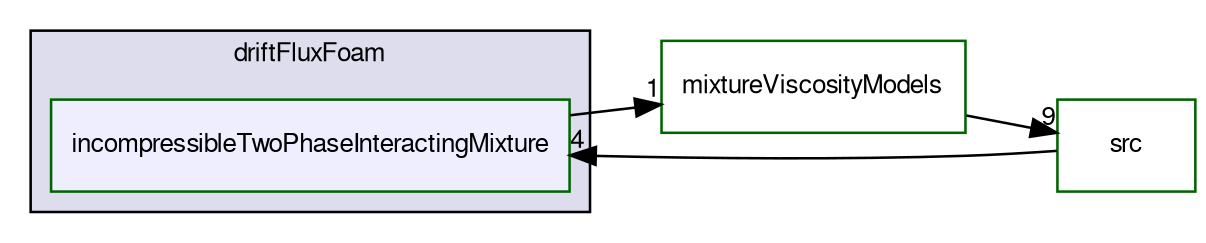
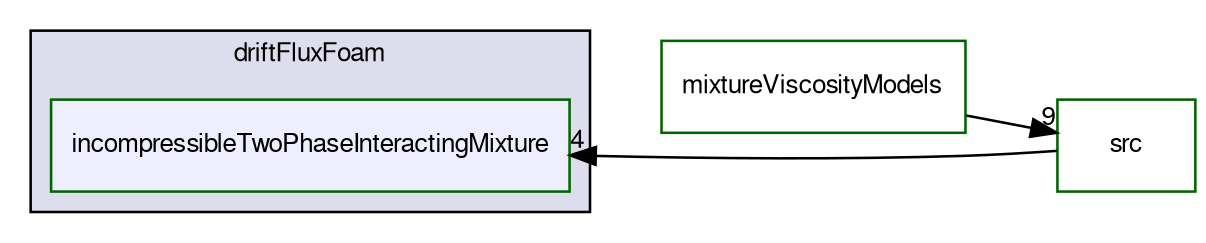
edge "incompressibleTwoPhaseInteractingMixture" -> "mixtureViscosityModels": removed
